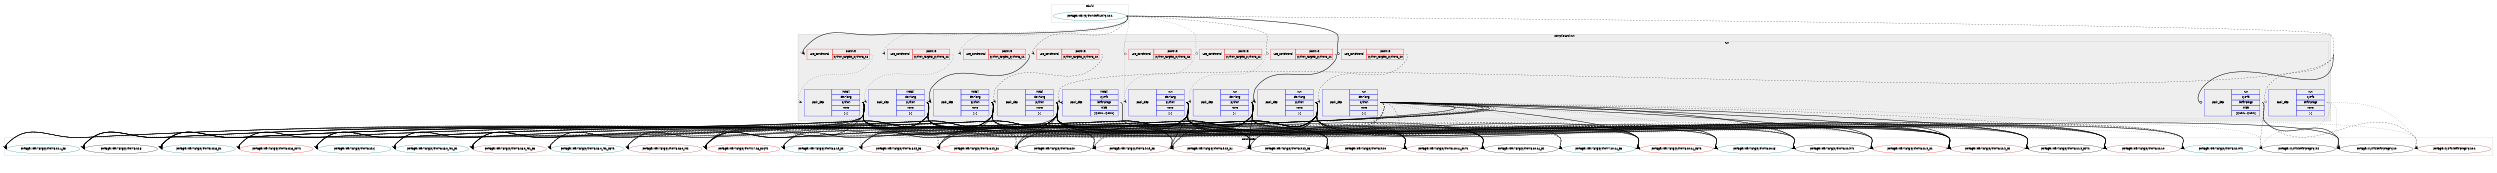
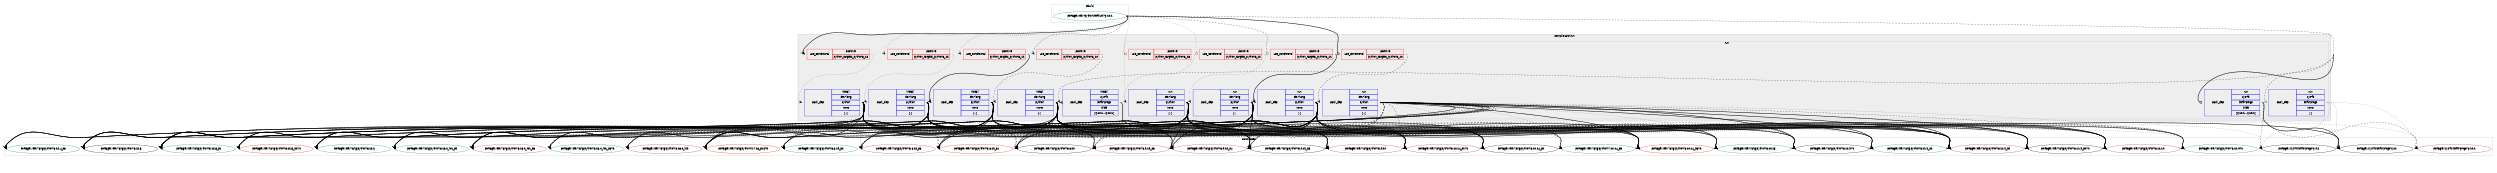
node "portage://dev-lang/python-3.11.9_p1": color red -> teal
